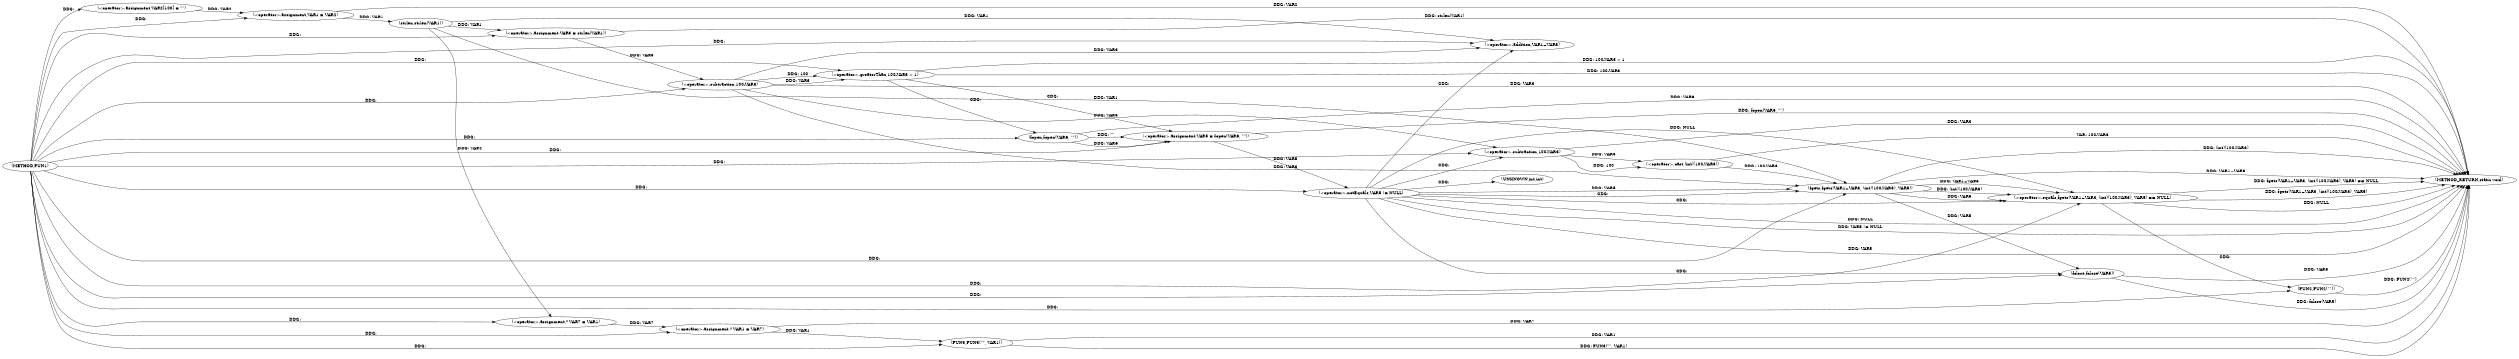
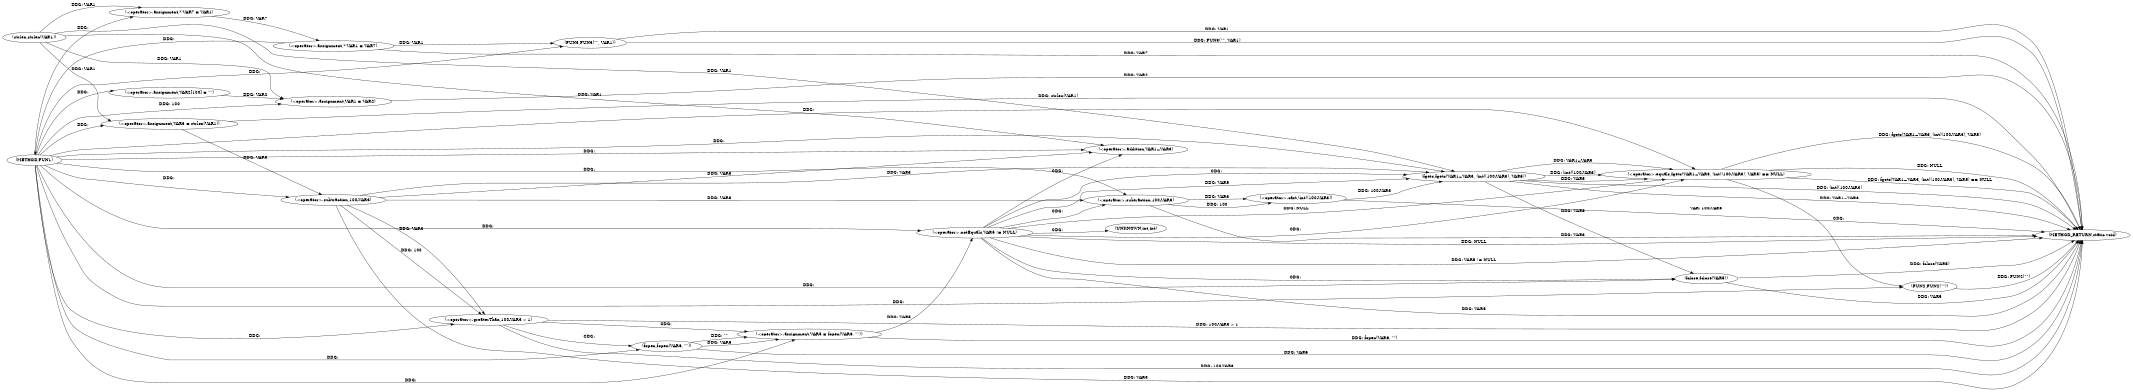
edge "(METHOD,FUN1)" -> "(<operator>.assignment,VAR1 = VAR2)": label "DDG: " -> "DDG: 100"
edge "(<operator>.assignment,VAR1 = VAR2)" -> "(strlen,strlen(VAR1))": reversed
edge "(strlen,strlen(VAR1))" -> "(<operator>.assignment,* VAR7 = VAR1)": label "DDG: VAR4" -> "DDG: VAR1"
edge "(METHOD,FUN1)" -> "(<operator>.assignment,* VAR1 = VAR7)": reversed
